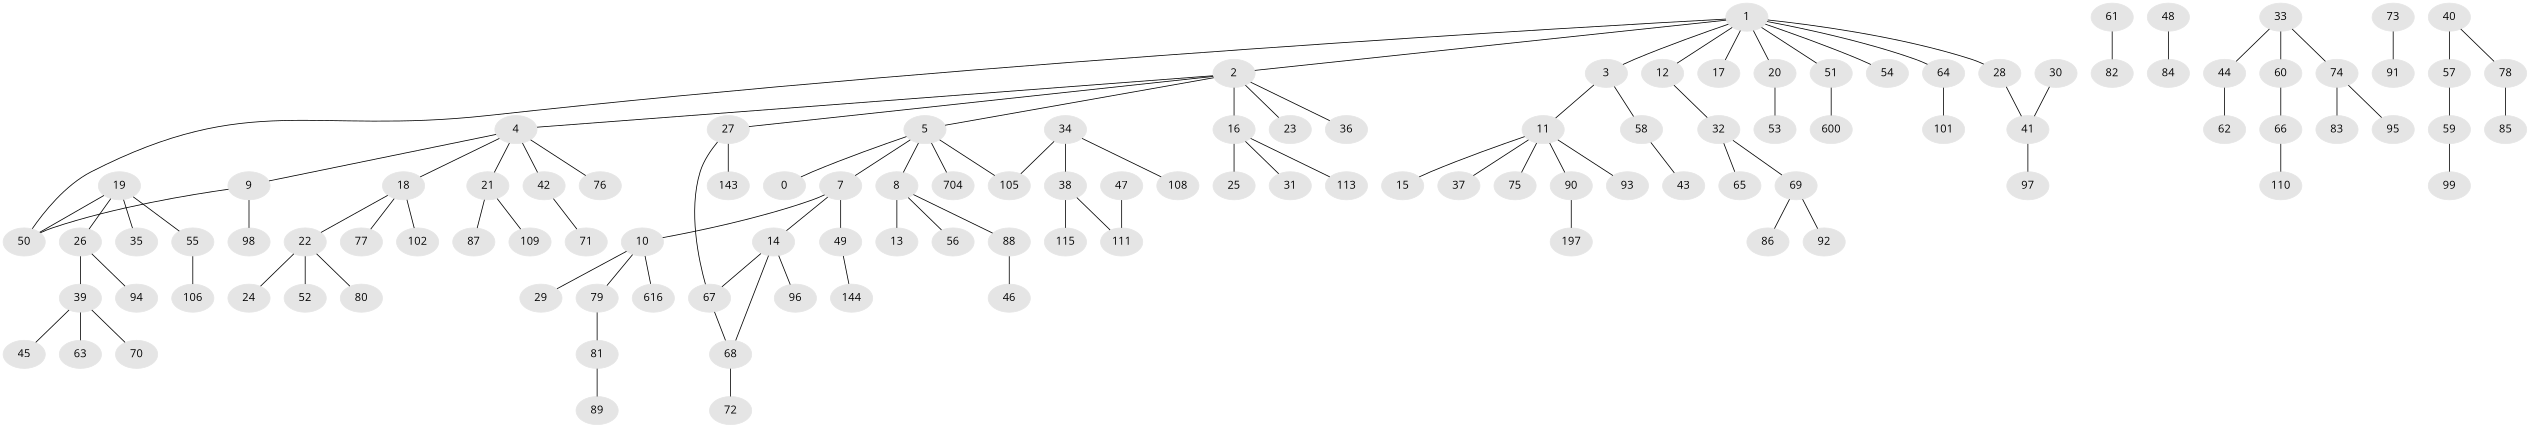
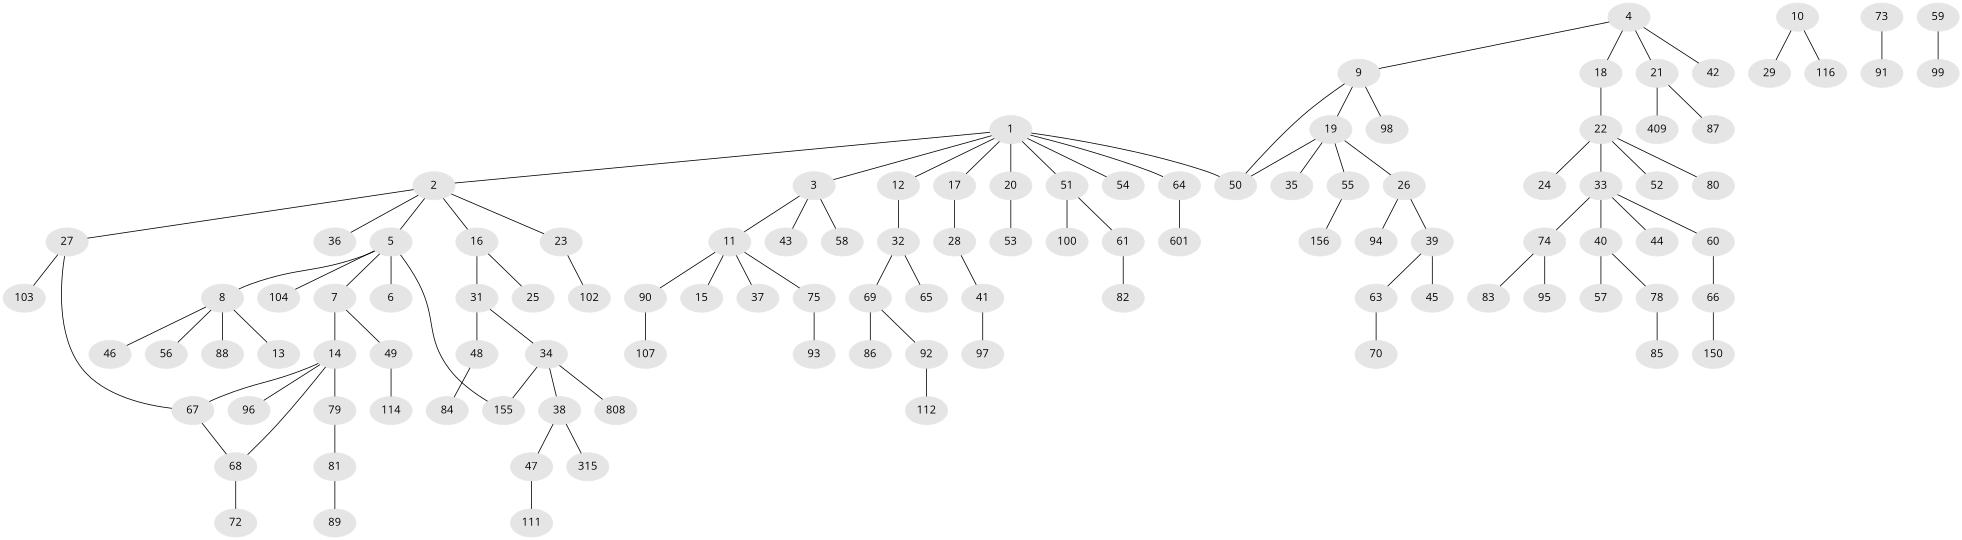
edge "1" -- "28": now "17" -- "28"
node "30": removed
edge "2" -- "4": removed
edge "9" -- "19": added
edge "57" -- "59": removed
node "600": label "600" -> "100"
node "101": label "101" -> "601"
node "62": removed
edge "11" -- "93": now "75" -- "93"
edge "22" -- "33": added
edge "58" -- "43": now "3" -- "43"
node "76": removed
node "143": label "143" -> "103"
node "0": label "0" -> "6"
node "704": label "704" -> "104"
node "105": label "105" -> "155"
node "108": label "108" -> "808"
node "113": removed
node "110": label "110" -> "150"
edge "18" -- "102": now "23" -- "102"
edge "38" -- "111": now "38" -- "47"
edge "51" -- "61": added
edge "33" -- "40": added
edge "7" -- "10": removed
node "77": removed
node "109": label "109" -> "409"
node "71": removed
node "115": label "115" -> "315"
node "197": label "197" -> "107"
edge "10" -- "79": now "14" -- "79"
edge "88" -- "46": now "8" -- "46"
node "106": label "106" -> "156"
node "616": label "616" -> "116"
node "144": label "144" -> "114"
edge "39" -- "70": now "63" -- "70"
edge "31" -- "48": added
edge "31" -- "34": added
node "112": added
